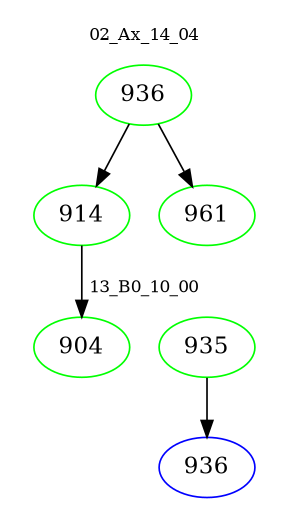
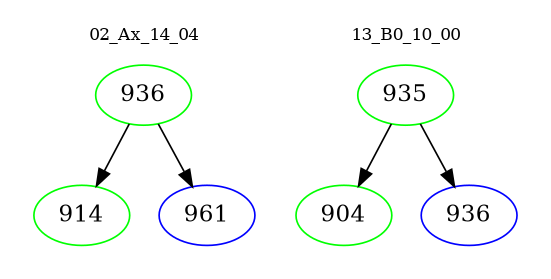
node "961": color green -> blue
edge "914" -> "904": now "935" -> "904"
